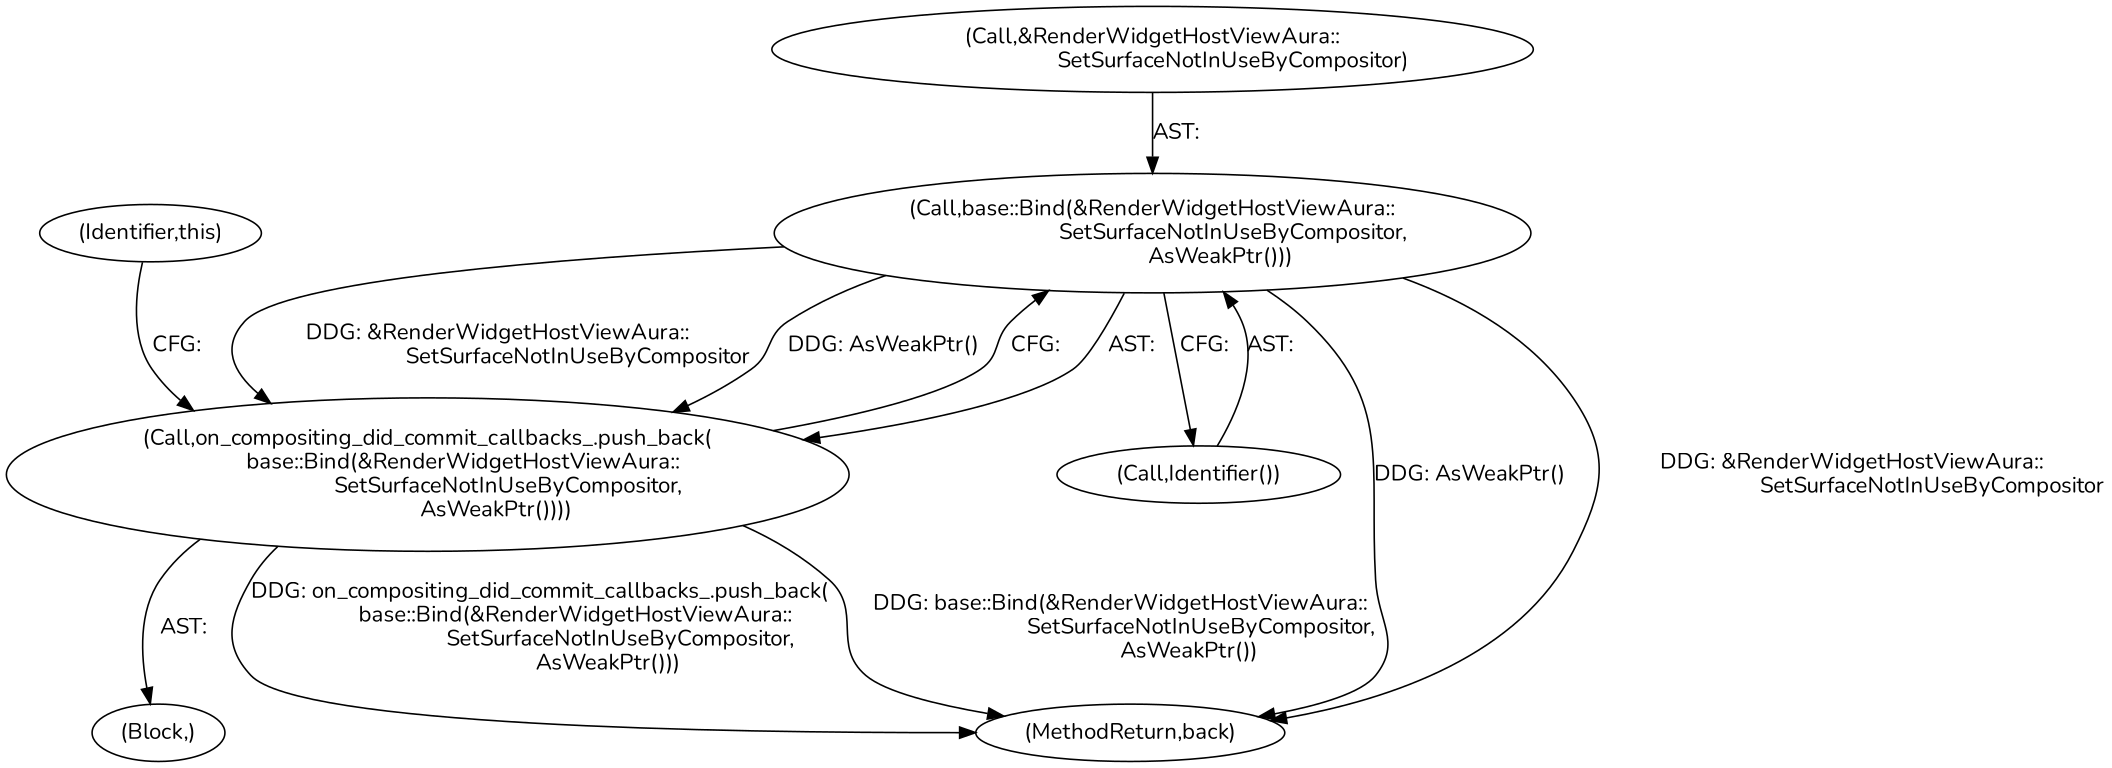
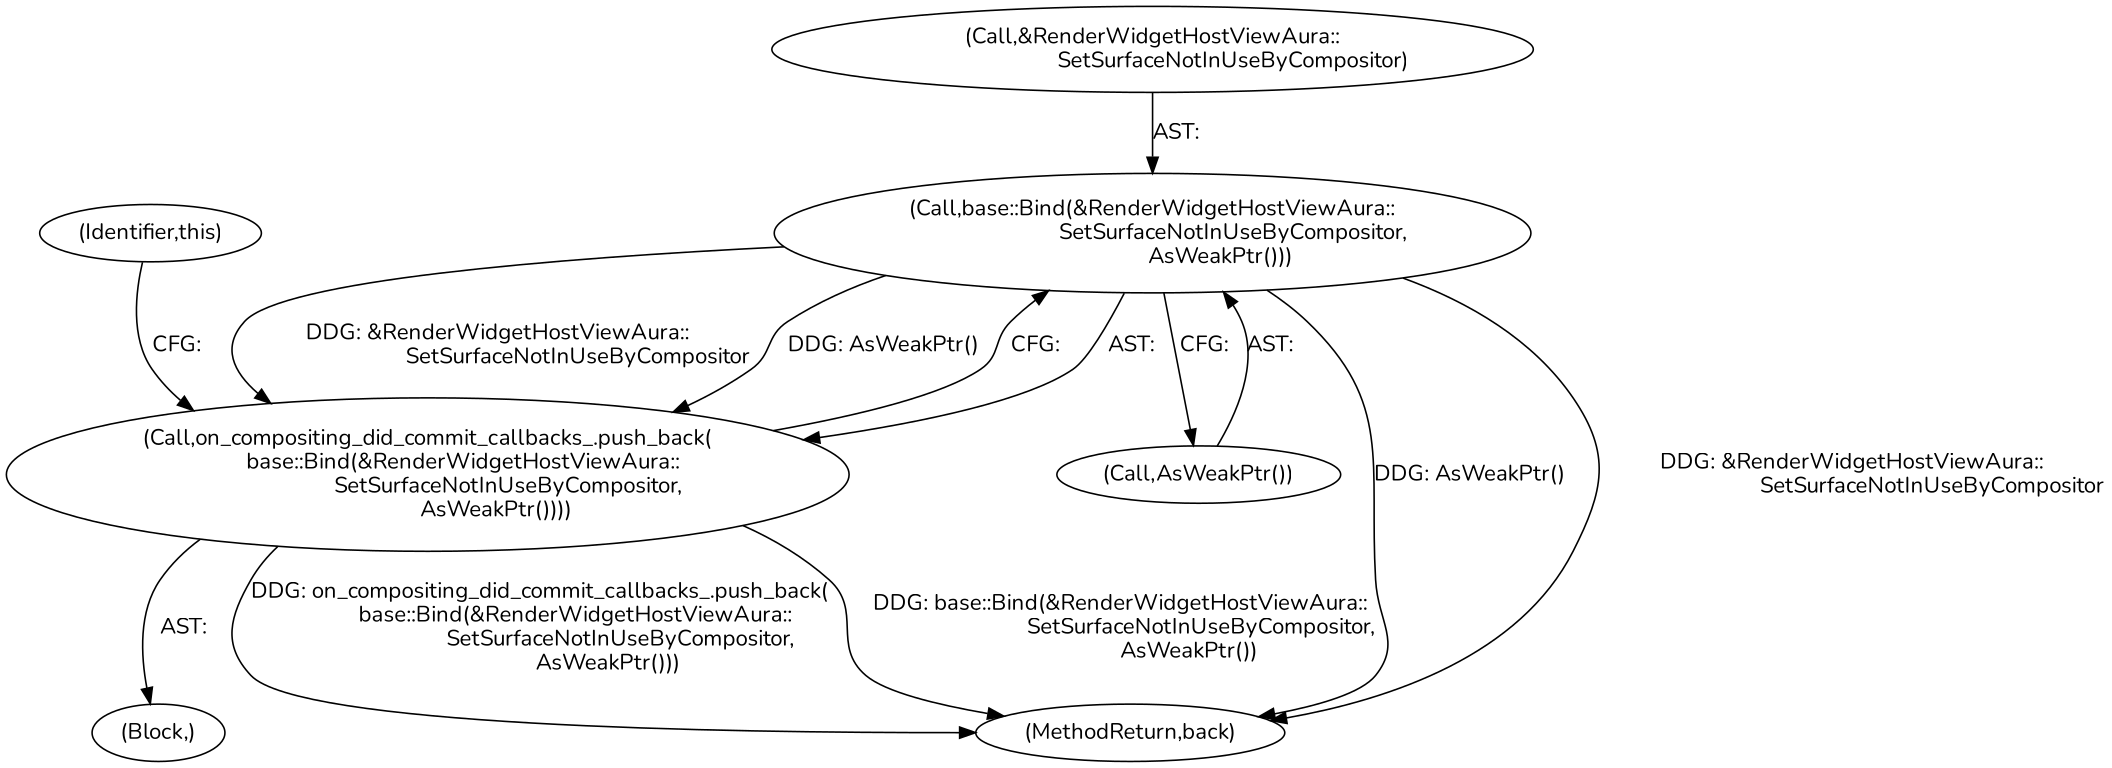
node "(Call,Identifier())": label "(Call,Identifier())" -> "(Call,AsWeakPtr())"
